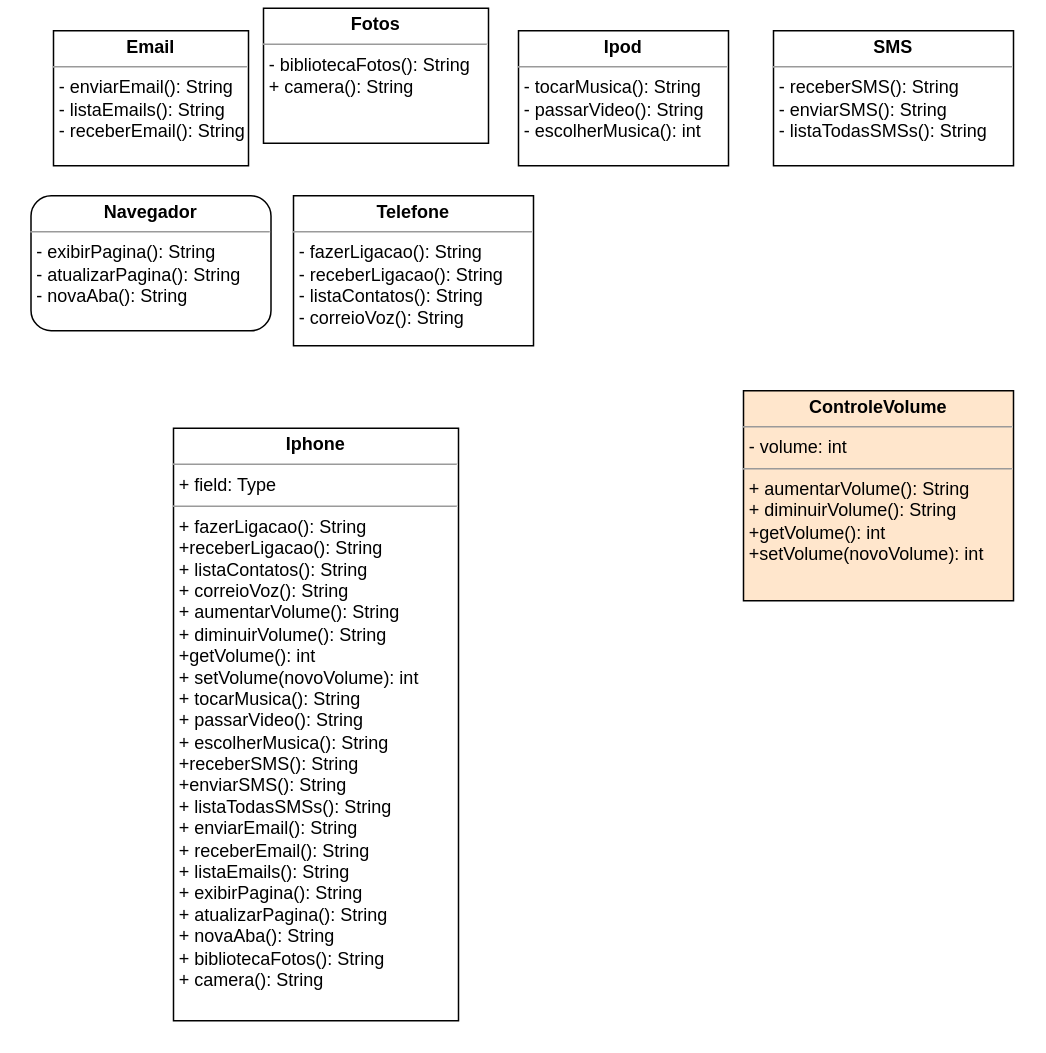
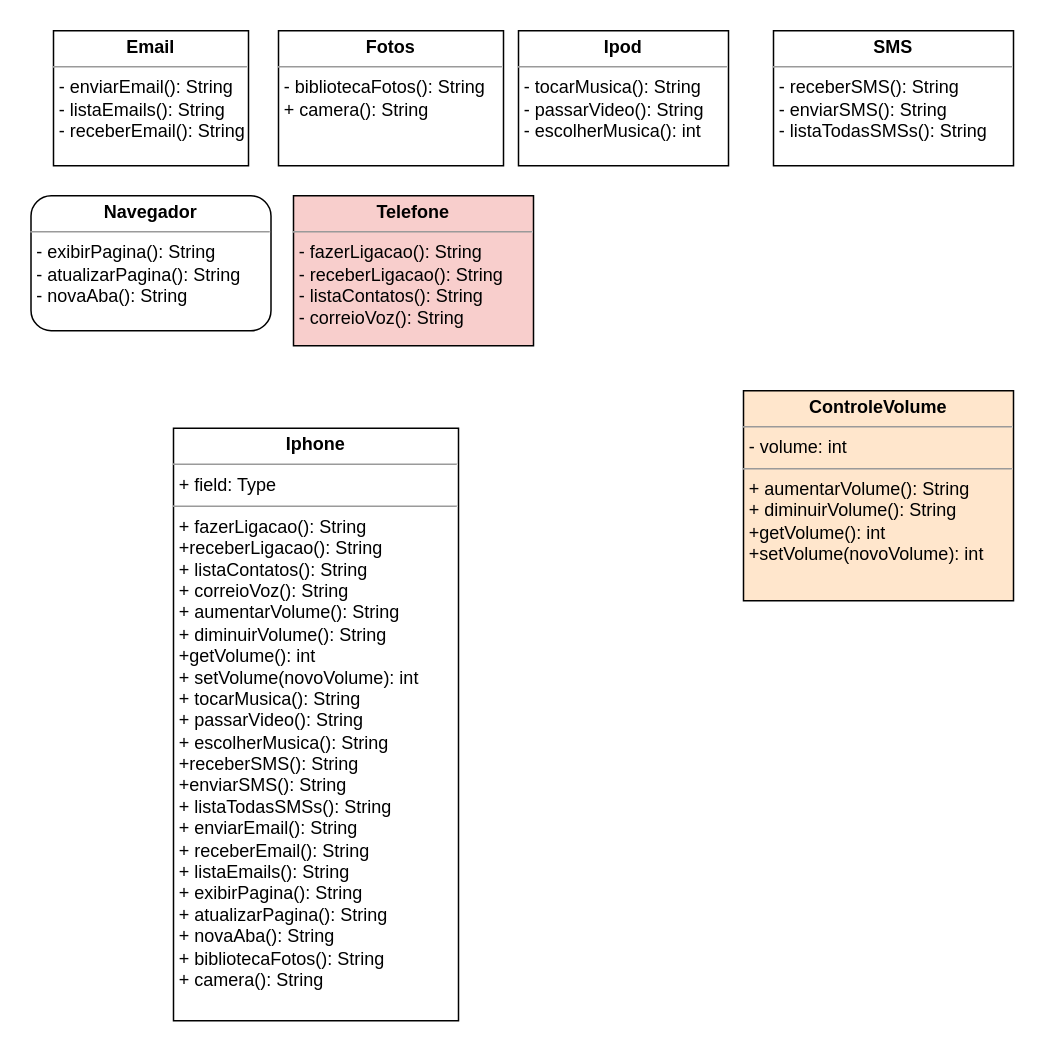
node "Fotos - bibliotecaFotos(): String + camera(): String": moved (376, 76) -> (391, 98)
node "Telefone - fazerLigacao(): String - receberLigacao(): String - listaContatos(): String - correioVoz(): String": fillcolor #ffffff -> #f8cecc
